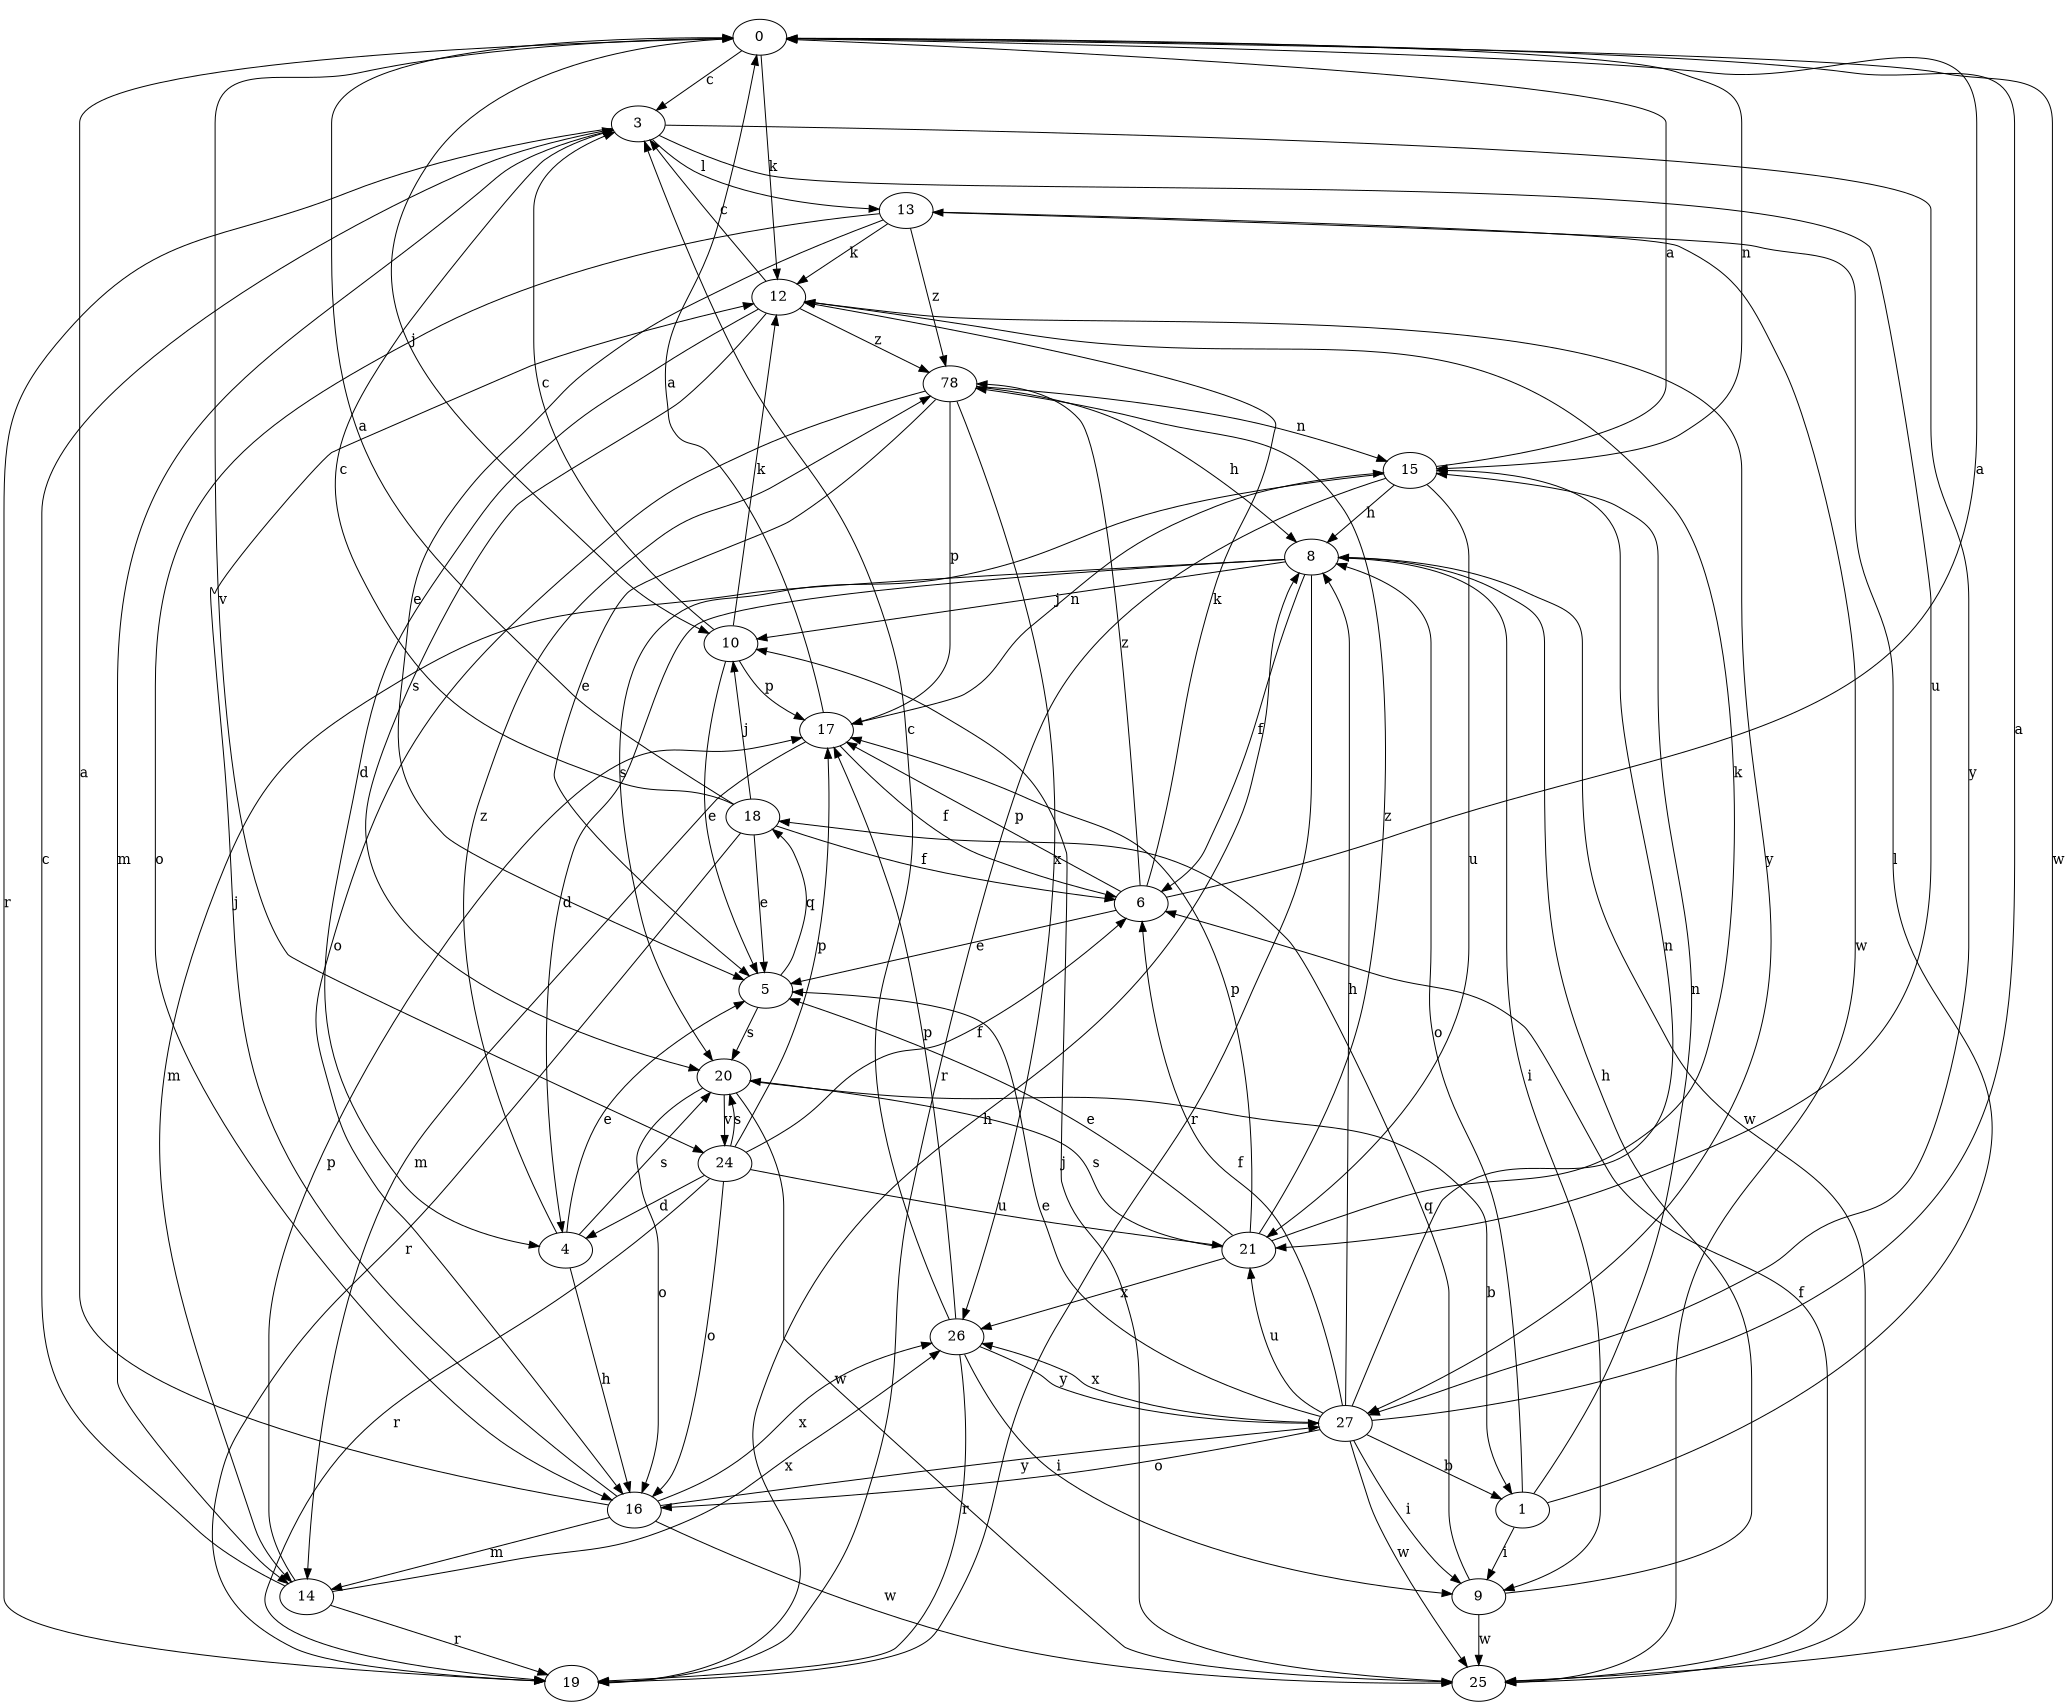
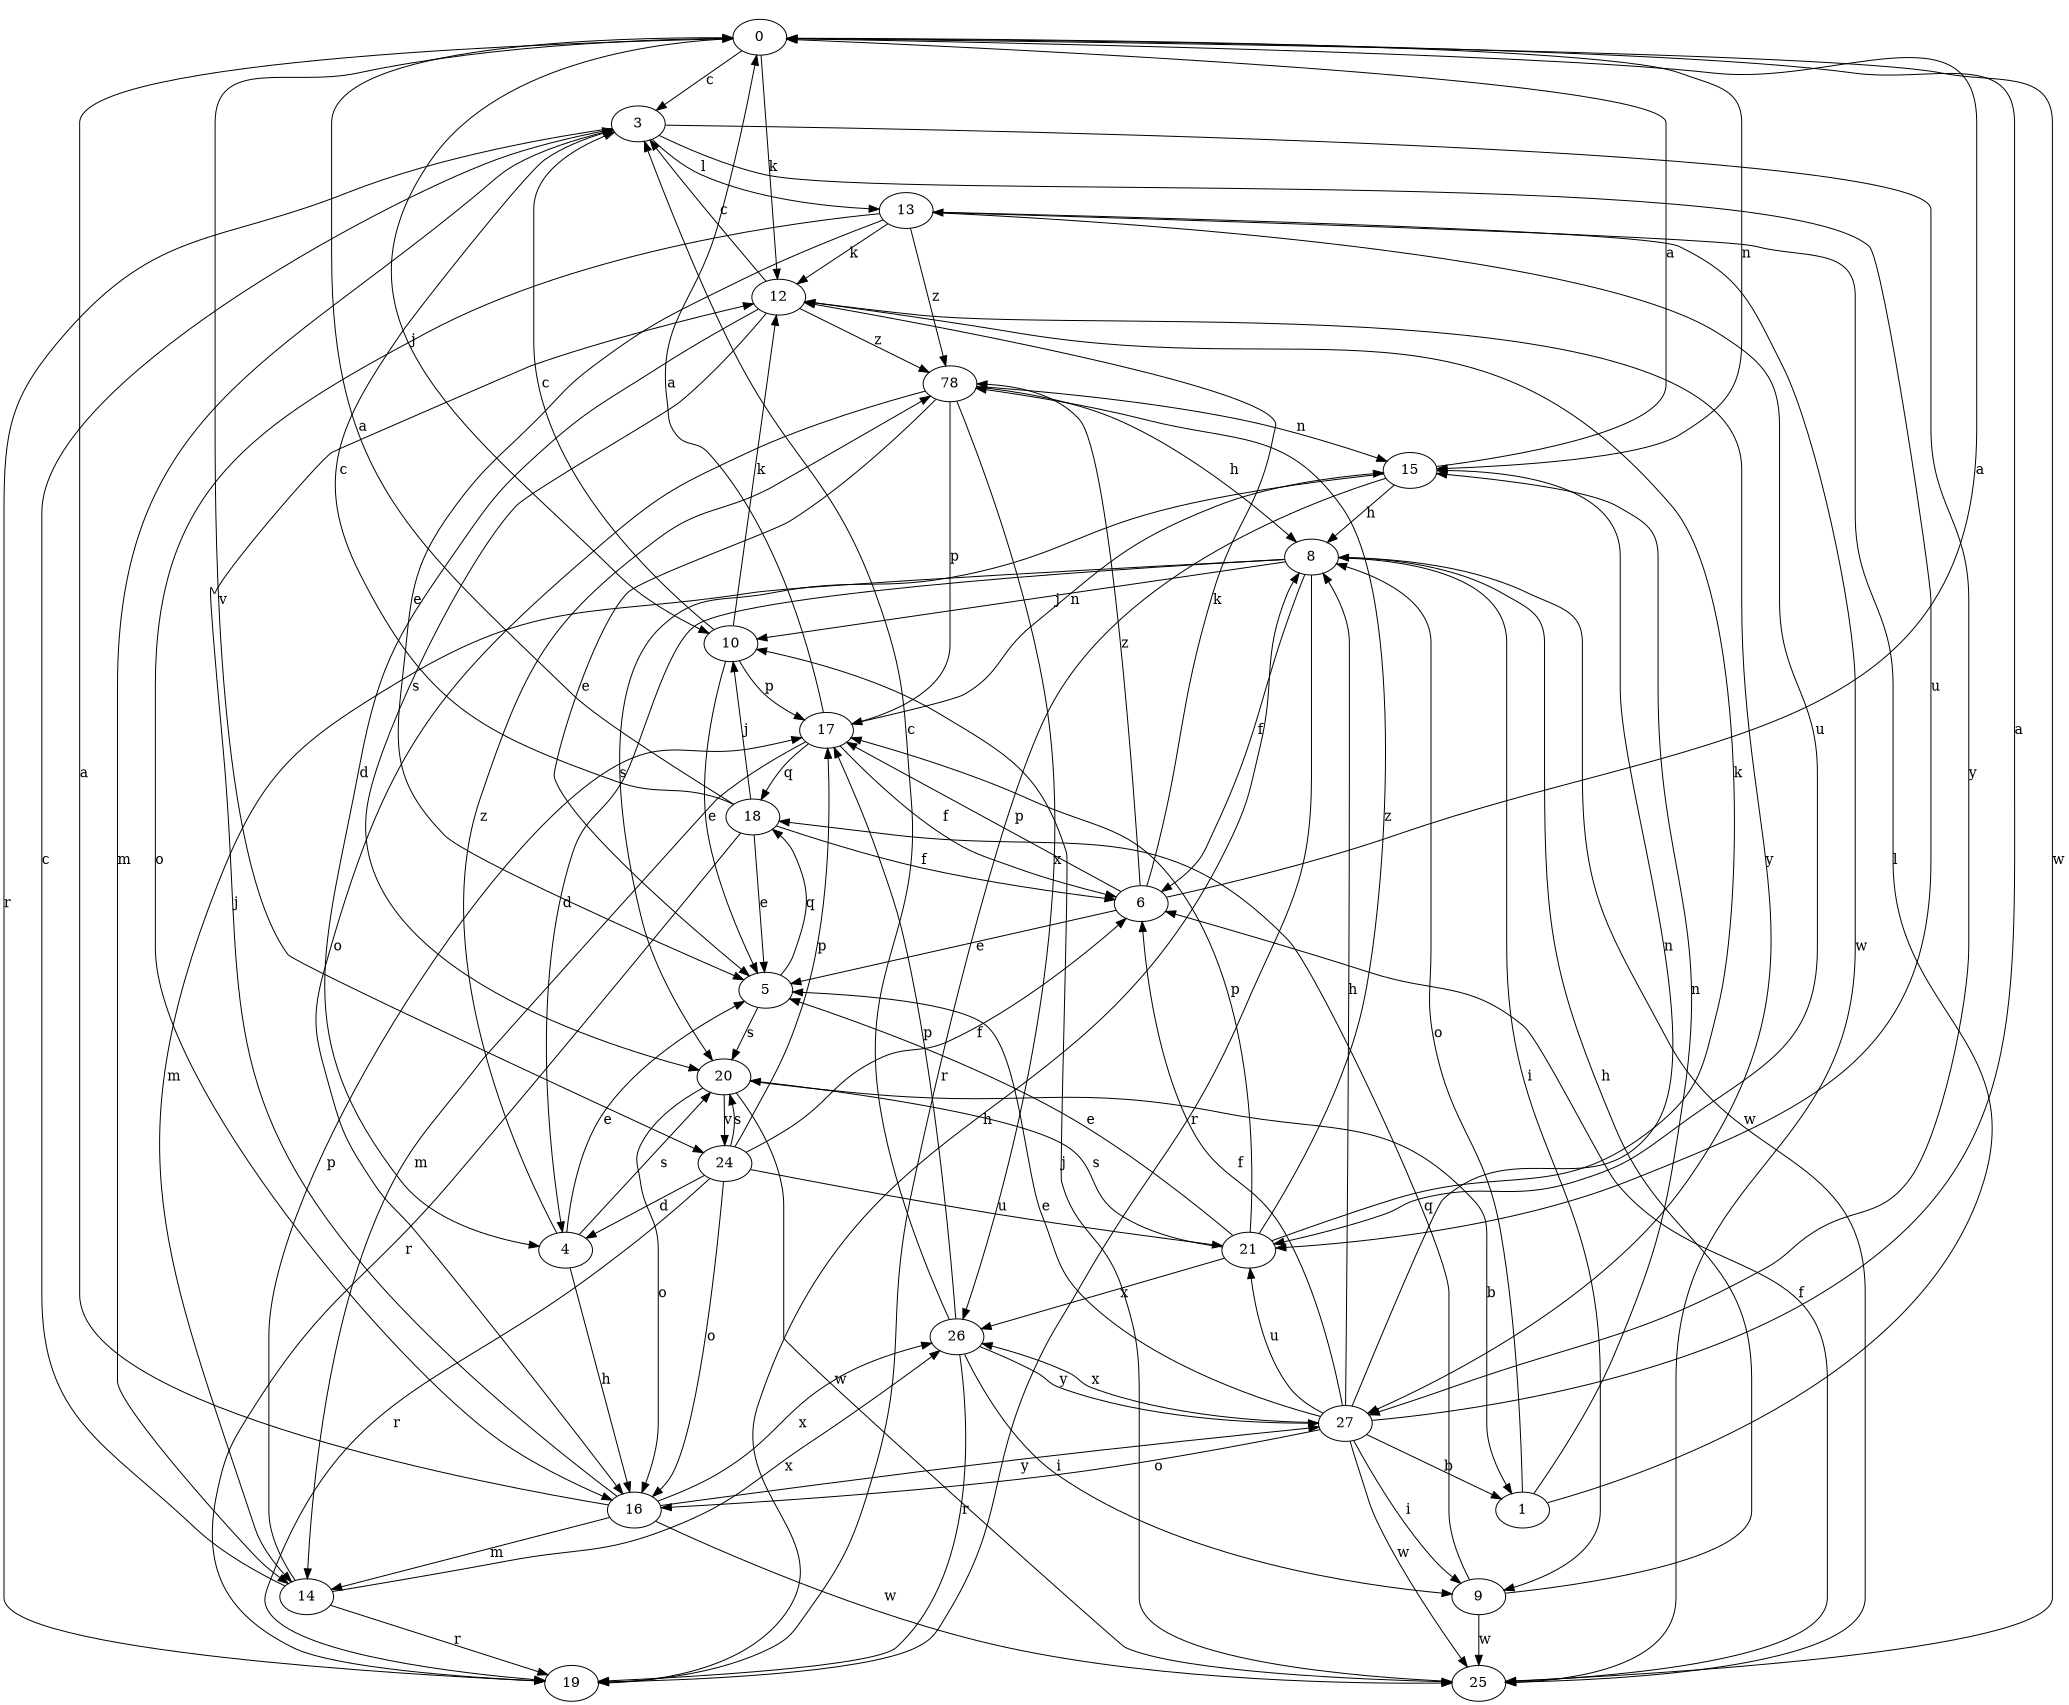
edge "17" -> "18": added, label "q"
edge "15" -> "21": now "13" -> "21"
edge "1" -> "9": removed, label "i"
